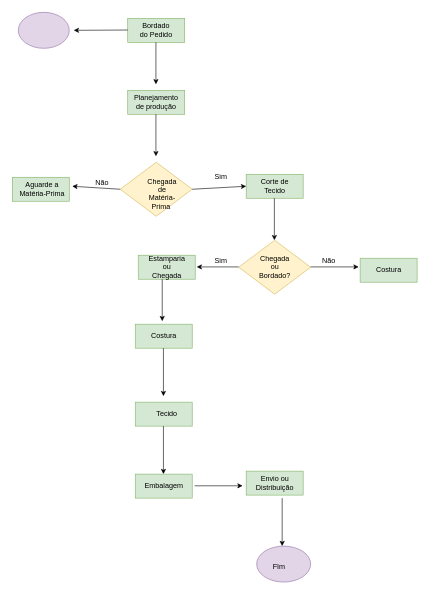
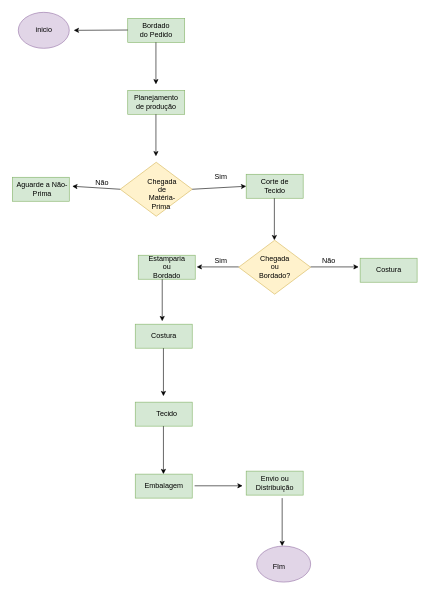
node "inicio": added
node "Aguarde a Matéria-Prima": label "Aguarde a Matéria-Prima" -> "Aguarde a Não-Prima"
node "Estamparia ou Chegada": label "Estamparia ou Chegada" -> "Estamparia ou Bordado"
